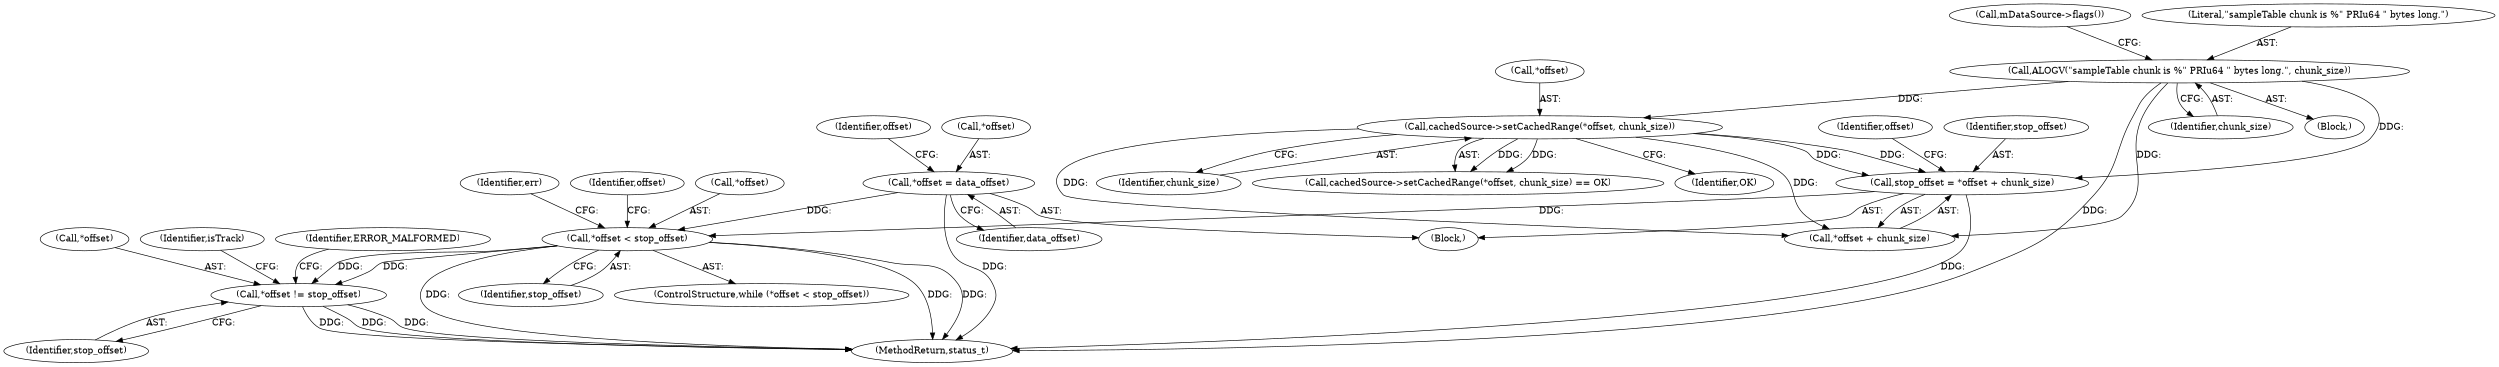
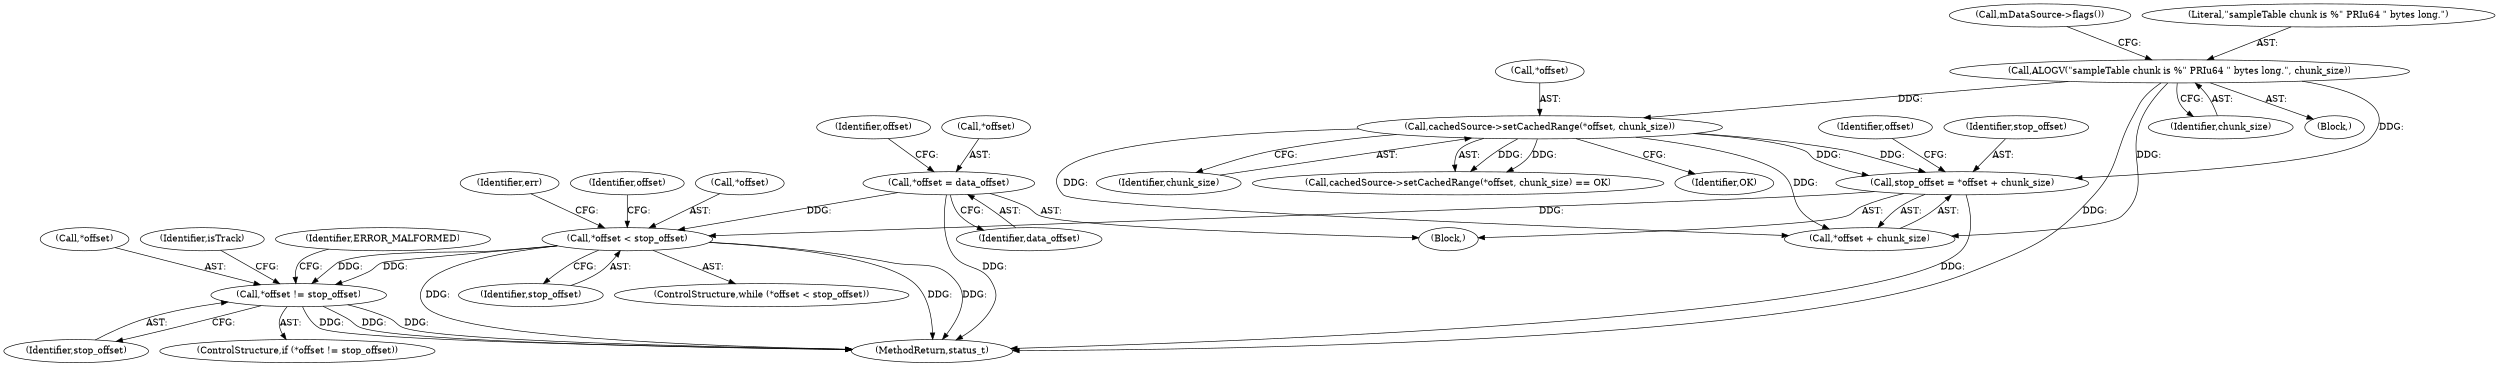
node "(ControlStructure,if (*offset != stop_offset))": added
